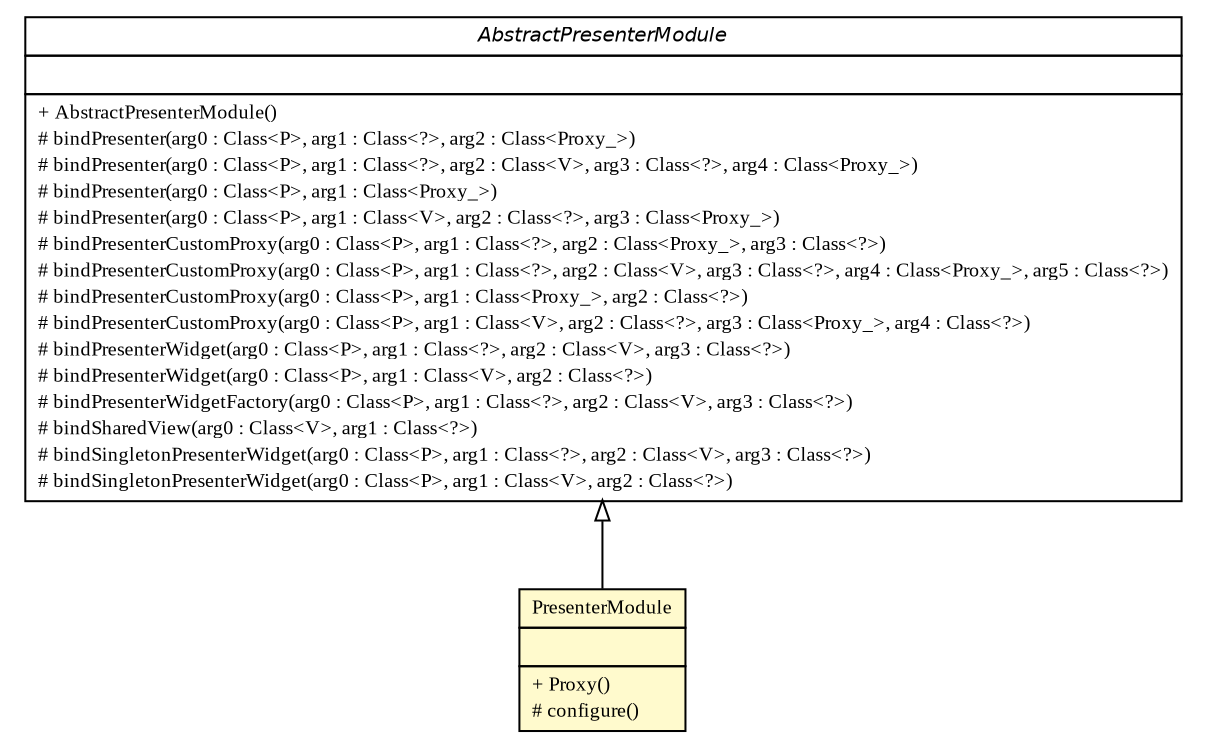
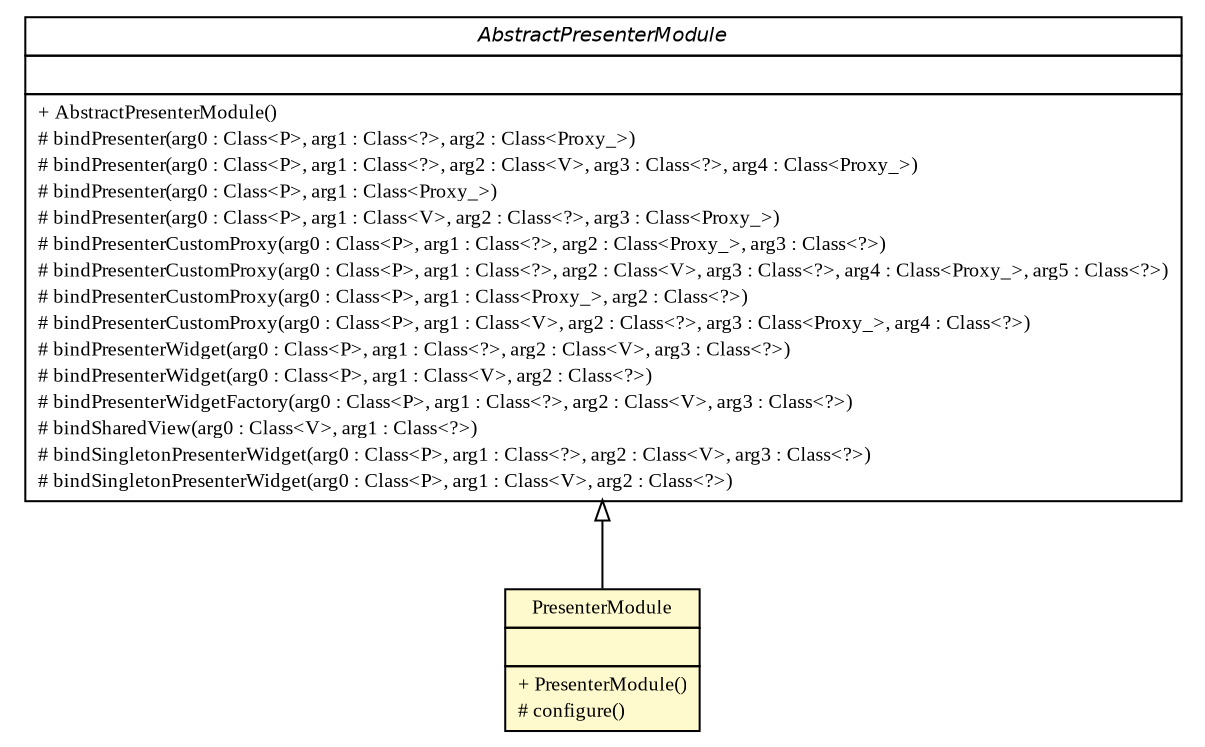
node "PresenterModule": text "+ Proxy()" -> "+ PresenterModule()"
